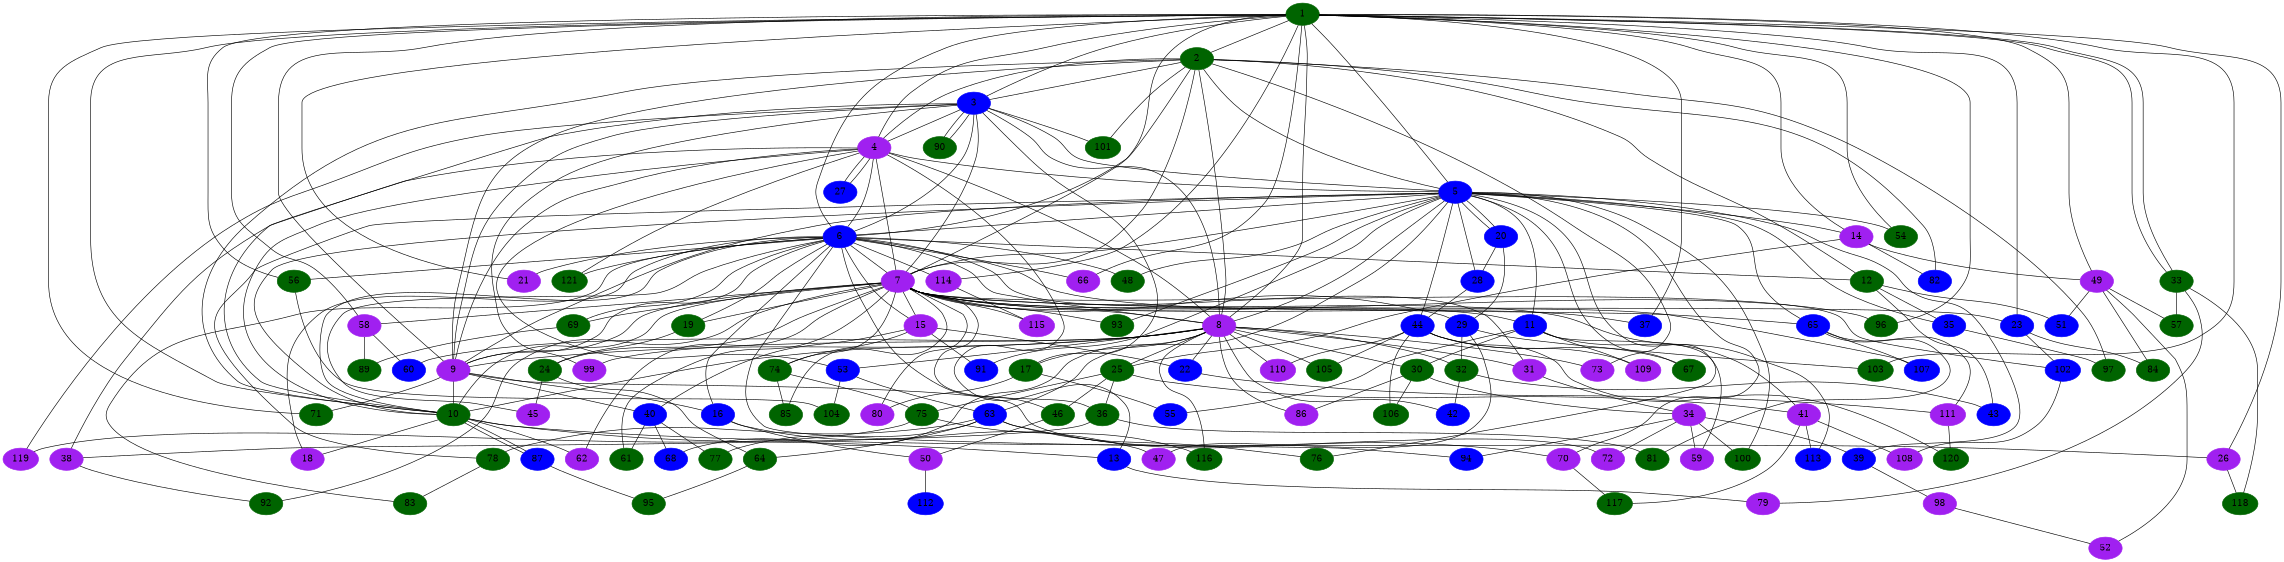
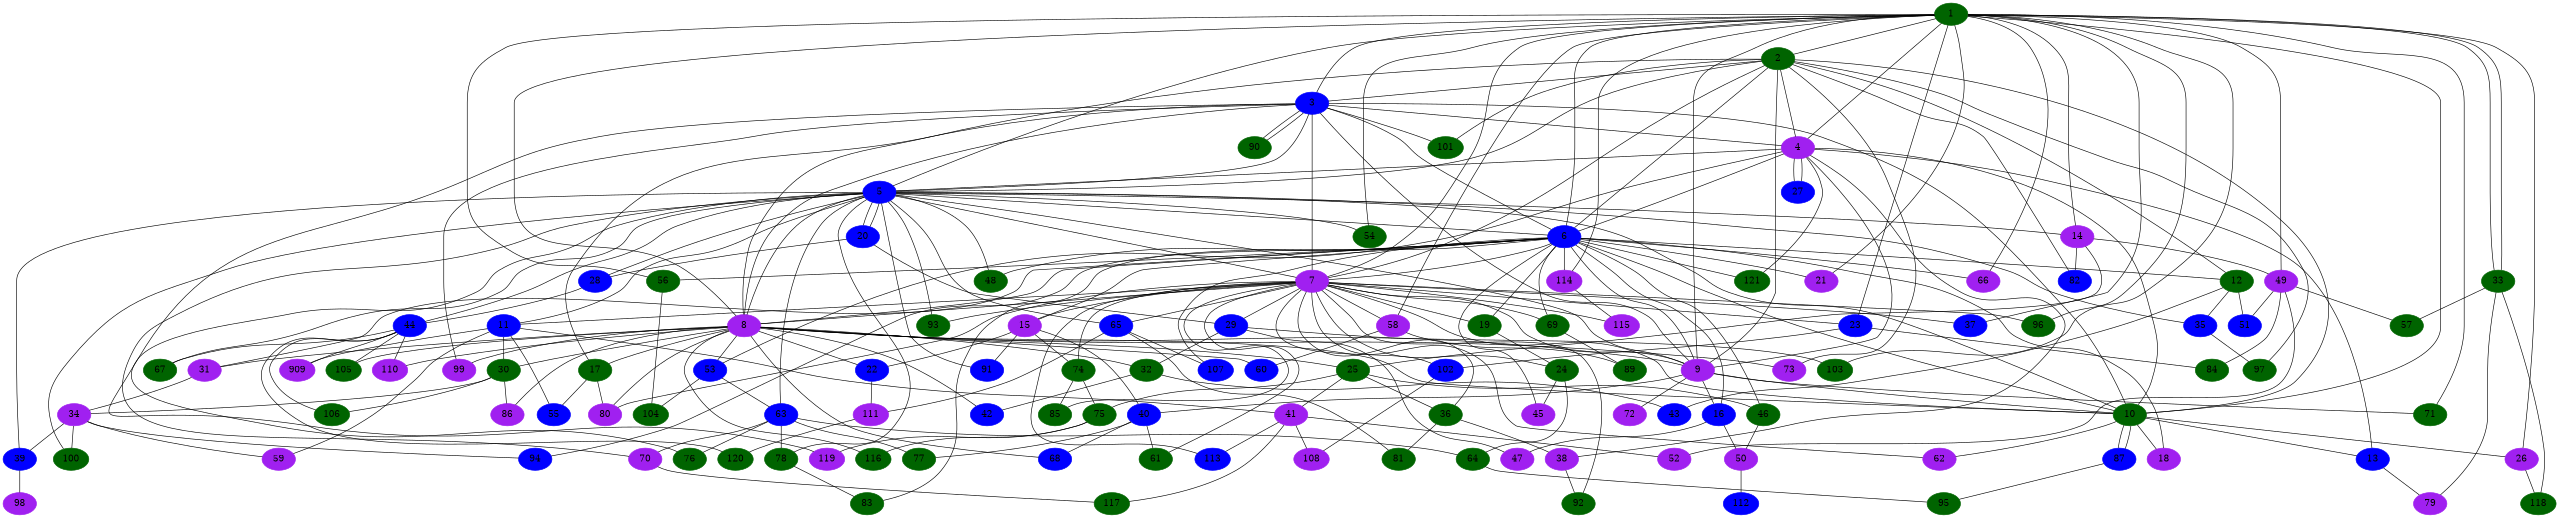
edge "4" -- "8": now "80" -- "8"
edge "4" -- "7": removed
node "109": label "109" -> "909"
edge "34" -- "72": removed
edge "98" -- "52": now "41" -- "52"
